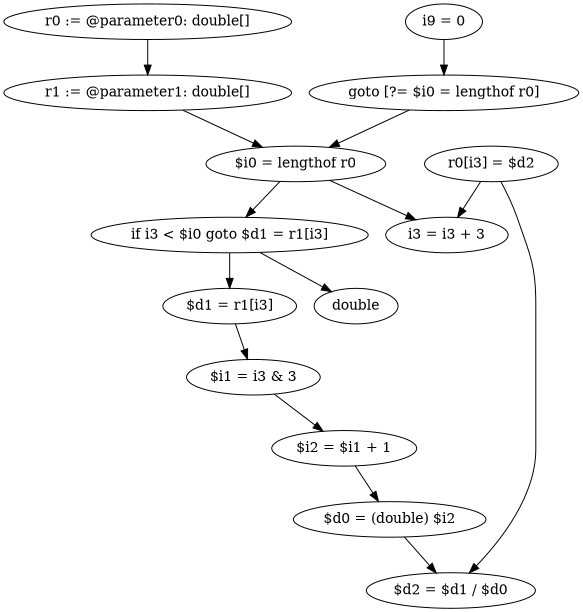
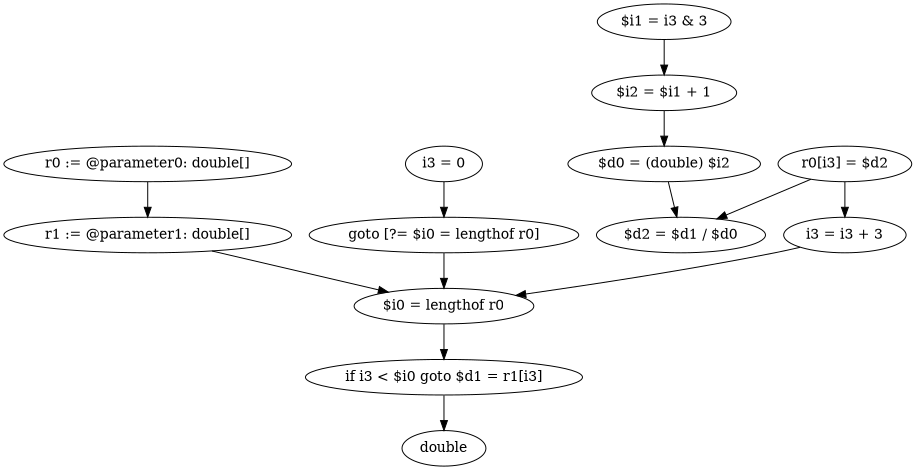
node "i9 = 0": label "i9 = 0" -> "i3 = 0"
edge "$i0 = lengthof r0" -> "i3 = i3 + 3": reversed
node "$d1 = r1[i3]": removed
